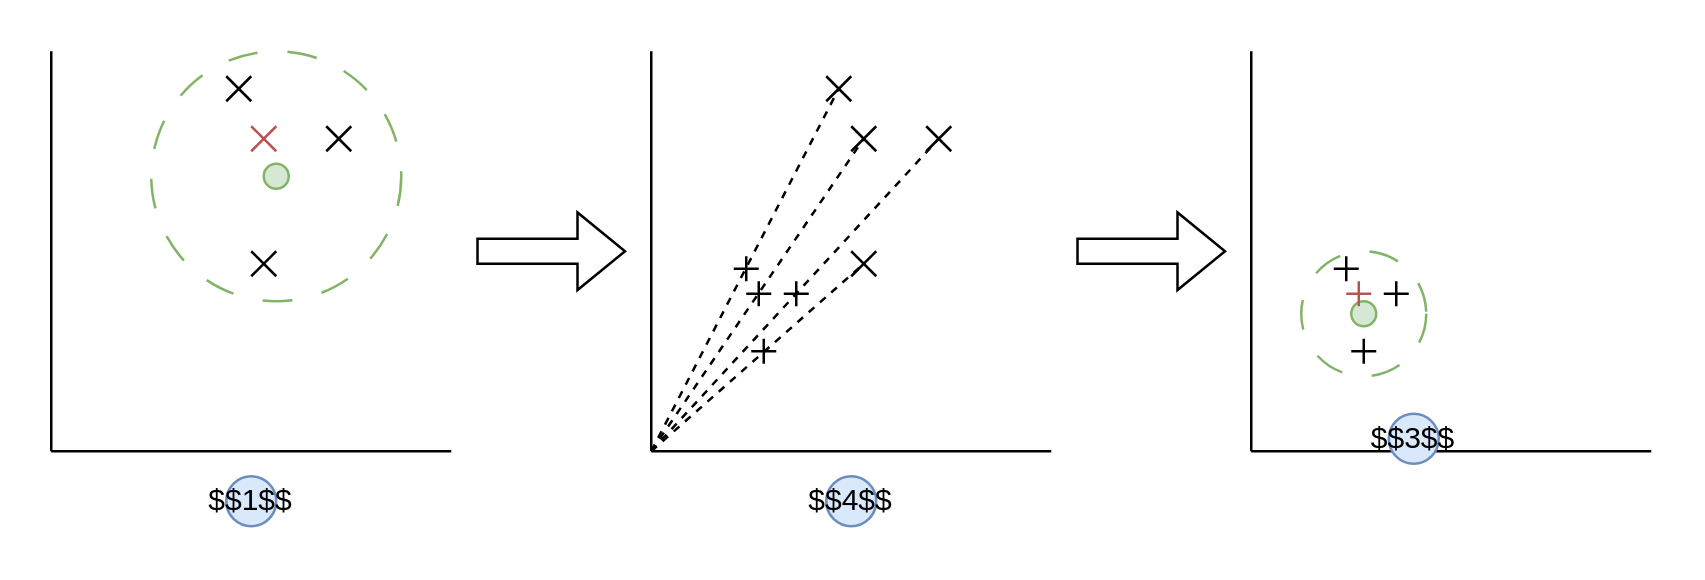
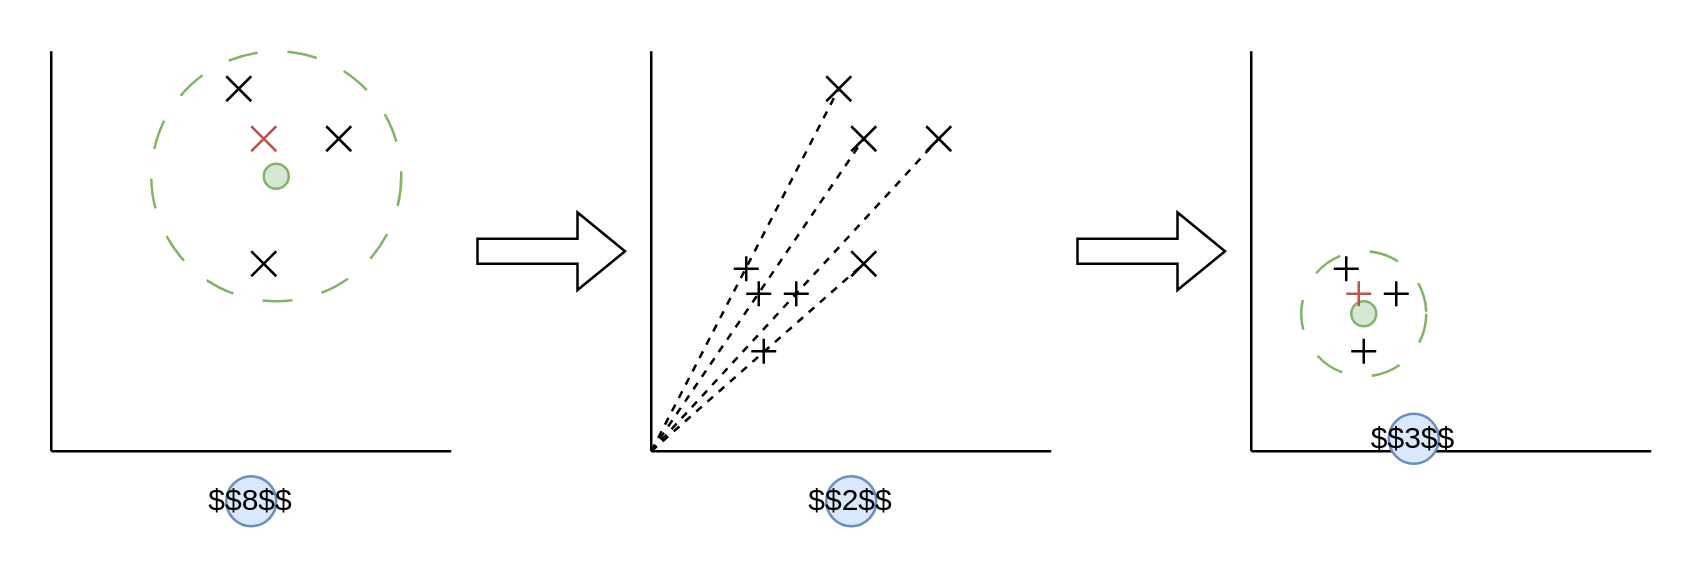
node "$$1$$": label "$$1$$" -> "$$8$$"
node "$$4$$": label "$$4$$" -> "$$2$$"
